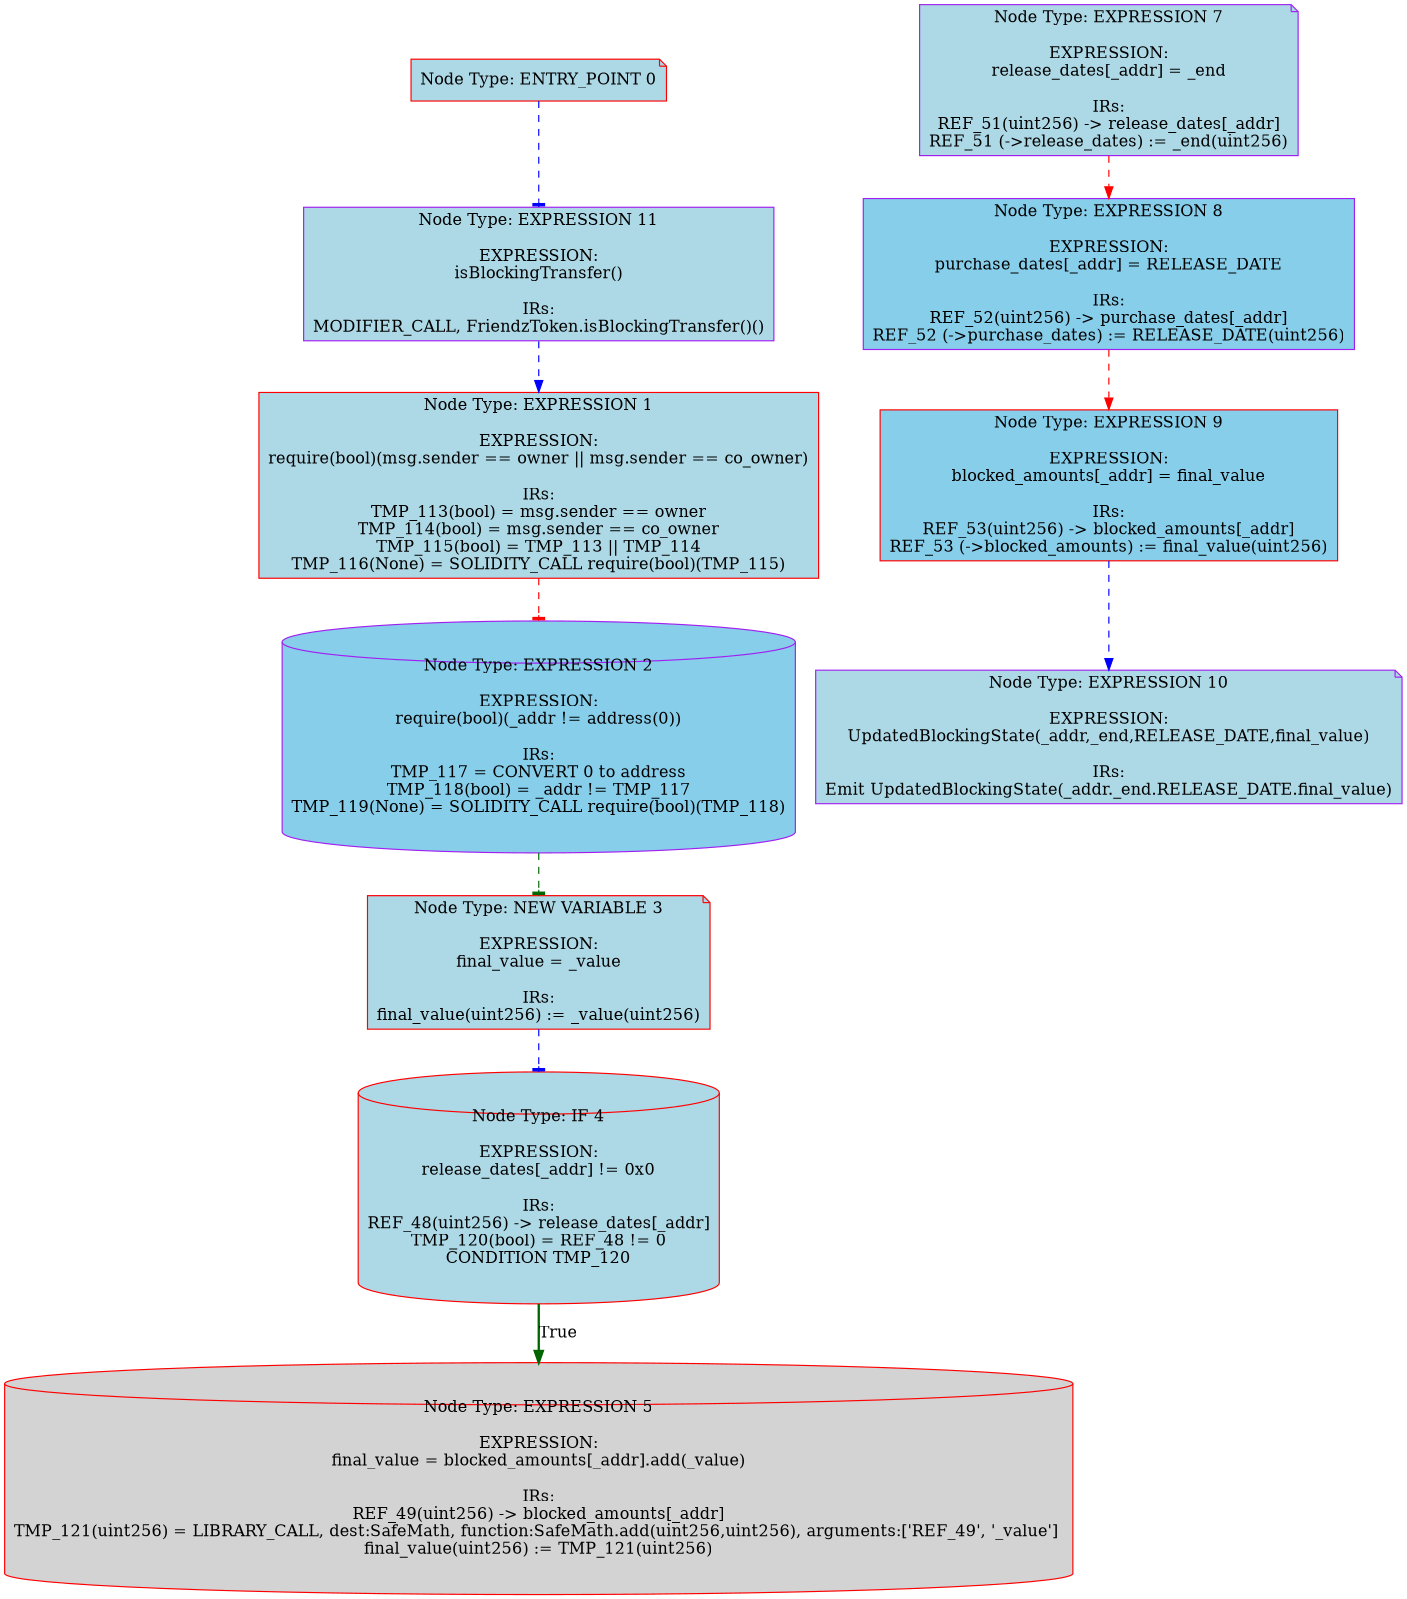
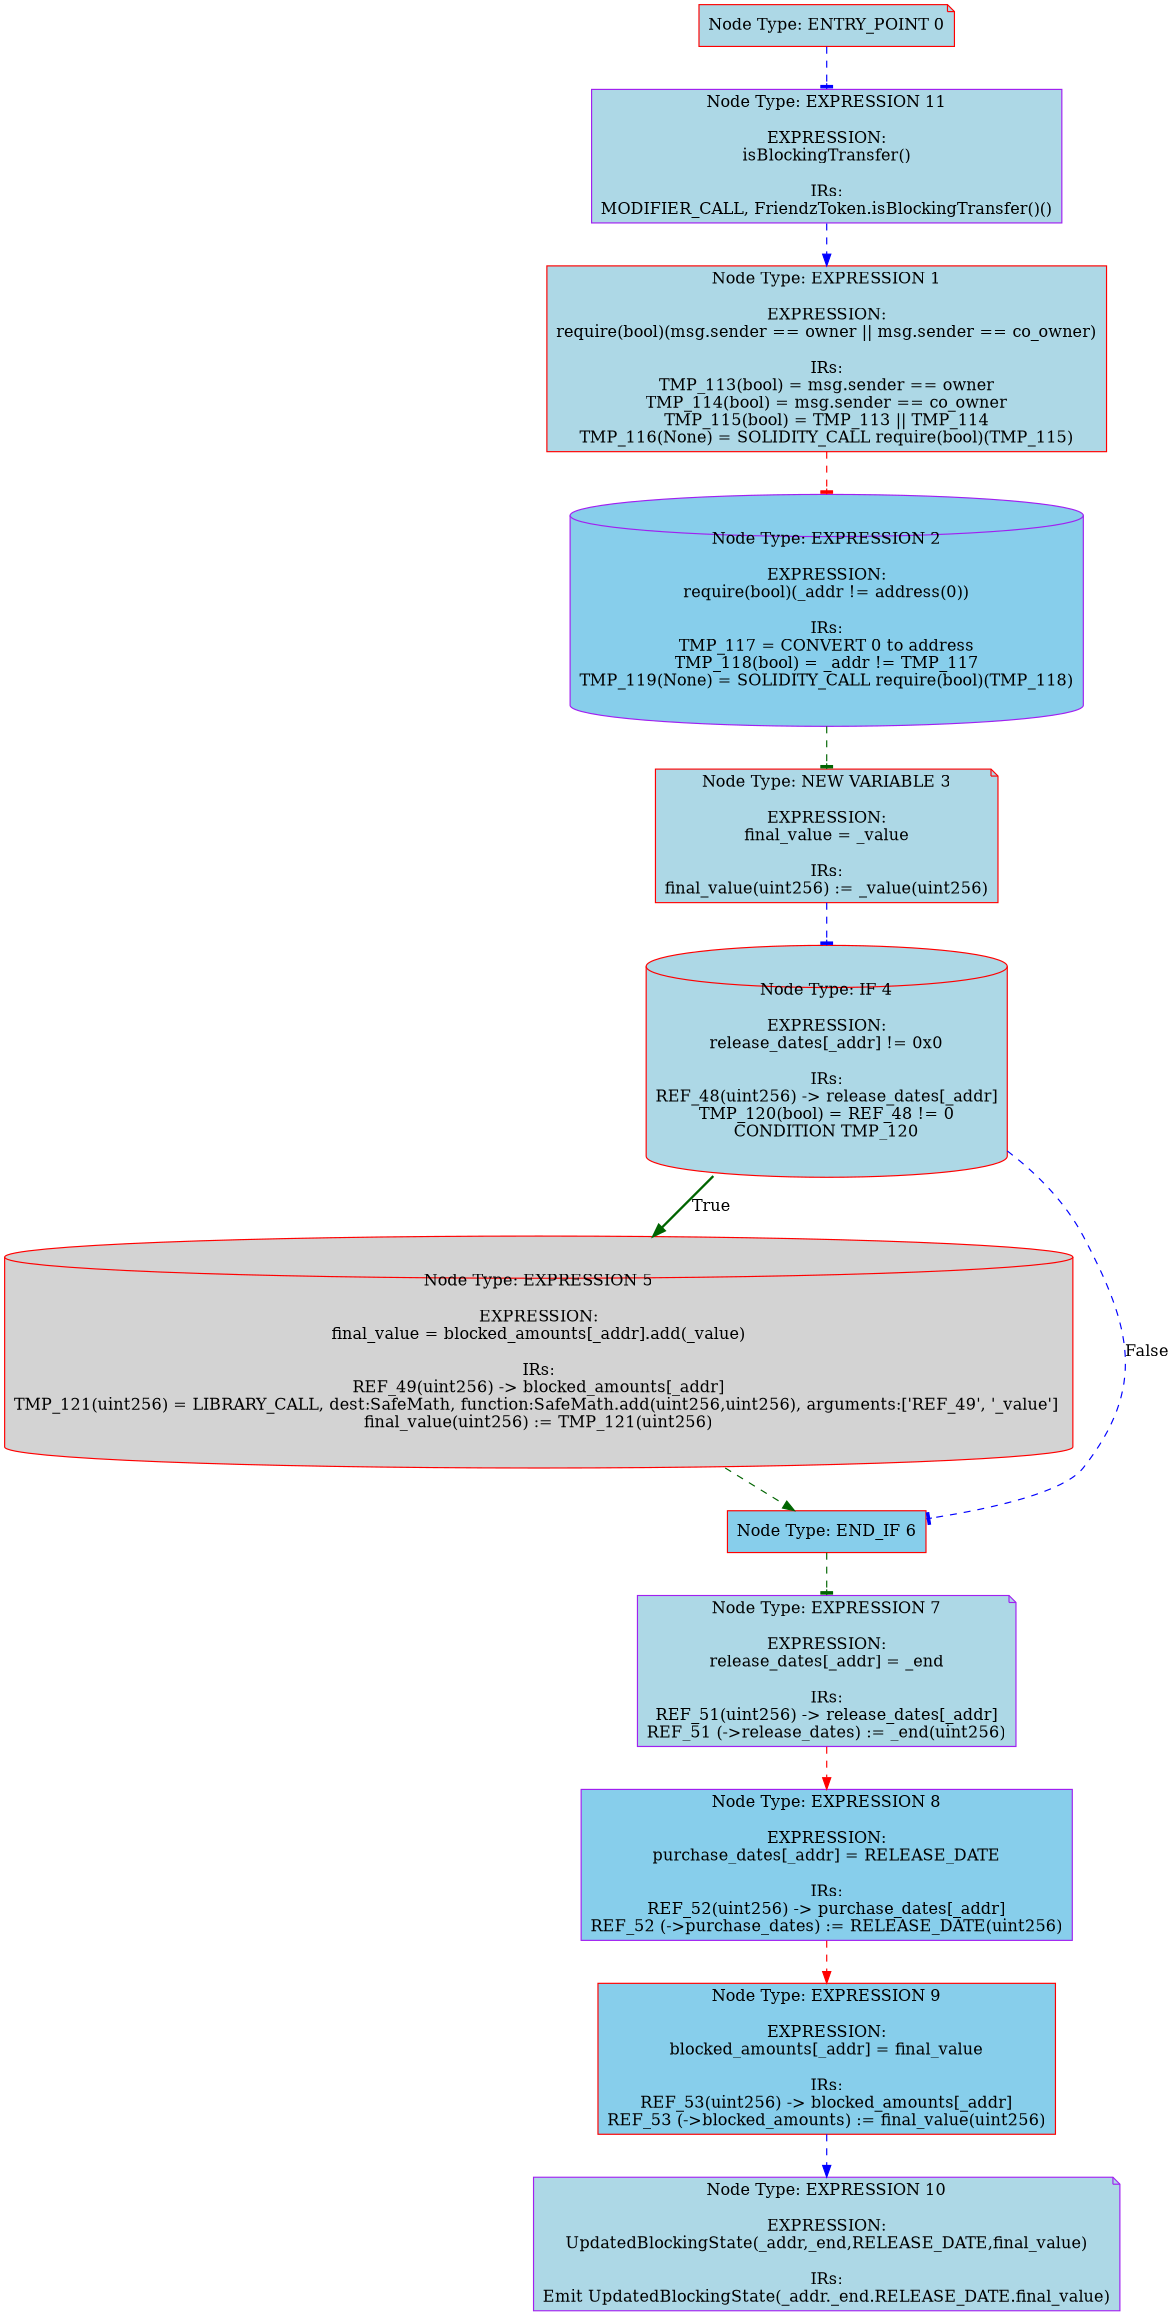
node "Node Type: END_IF 6": added
